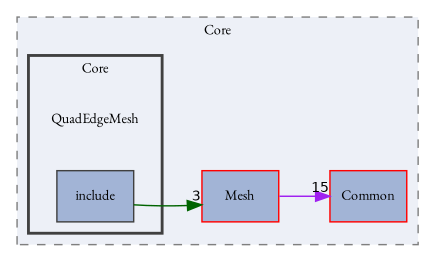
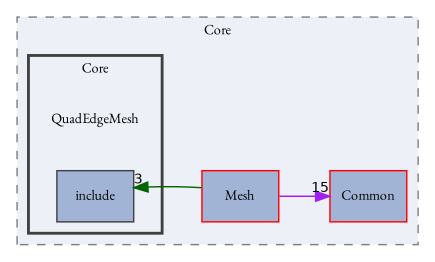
edge "include" -> "Mesh": reversed
